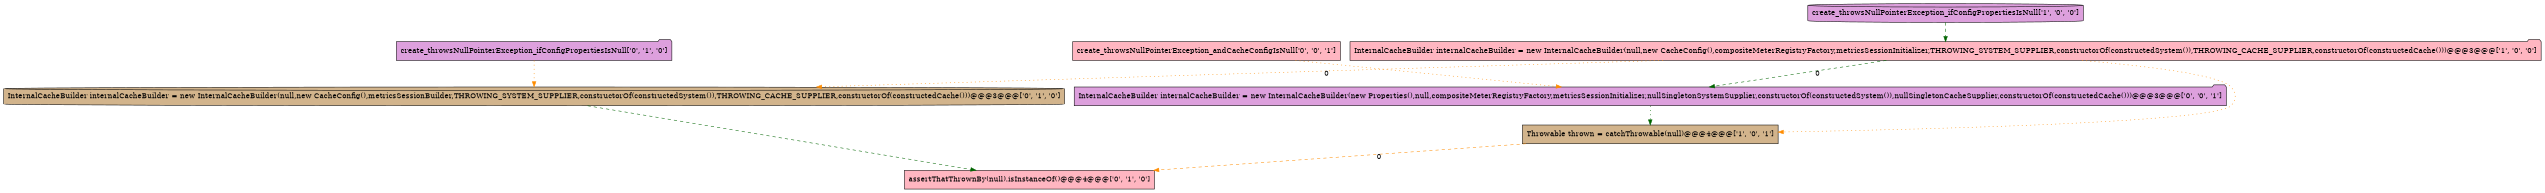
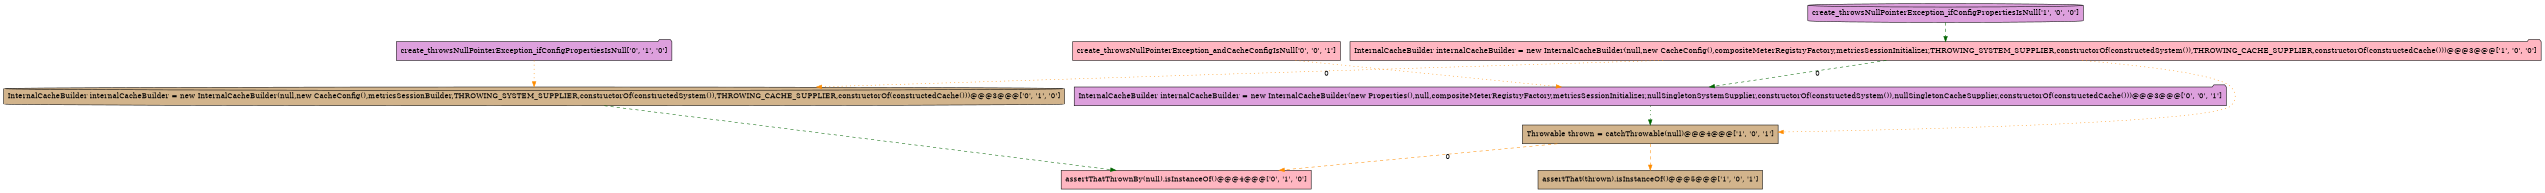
node "assertThat(thrown).isInstanceOf()@@@5@@@['1', '0', '1']": added
